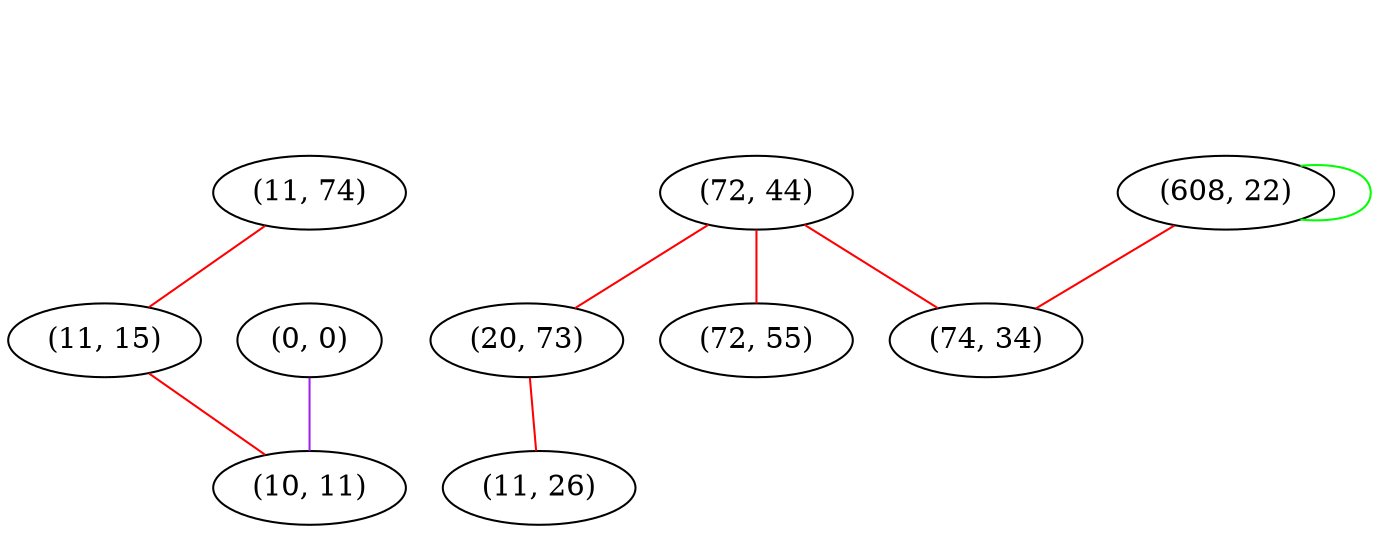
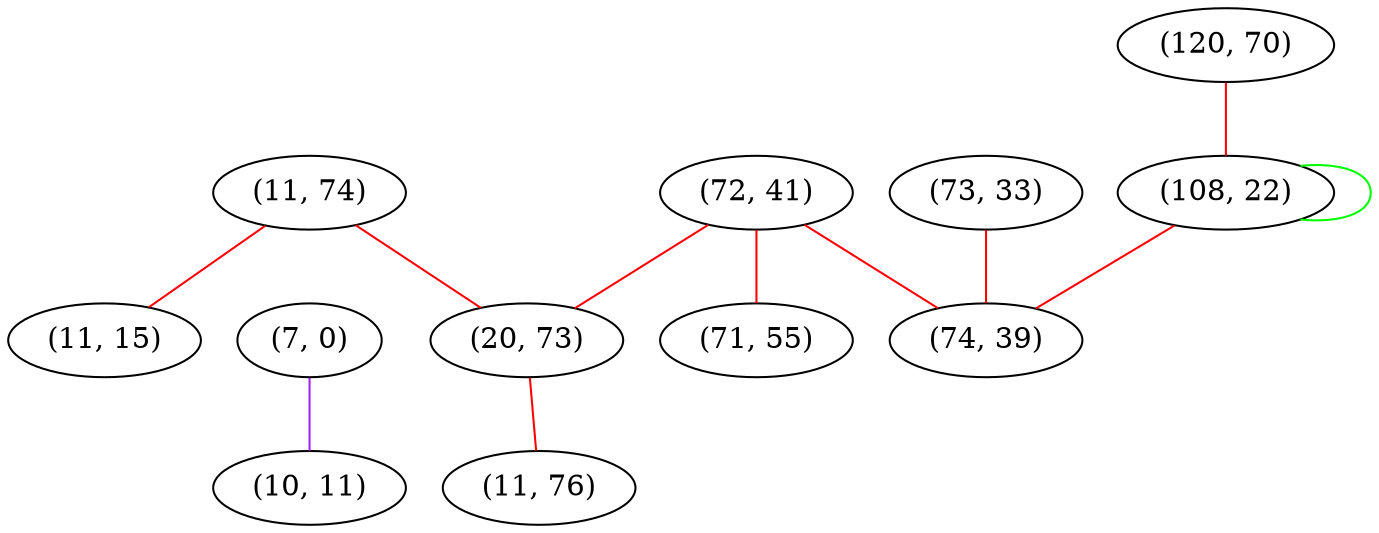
node "(120, 70)": added
node "(72, 44)": label "(72, 44)" -> "(72, 41)"
node "(73, 33)": added
node "(608, 22)": label "(608, 22)" -> "(108, 22)"
edge "(11, 74)" -- "(20, 73)": added
node "(0, 0)": label "(0, 0)" -> "(7, 0)"
node "(72, 55)": label "(72, 55)" -> "(71, 55)"
node "(74, 34)": label "(74, 34)" -> "(74, 39)"
edge "(11, 15)" -- "(10, 11)": removed
node "(11, 26)": label "(11, 26)" -> "(11, 76)"
